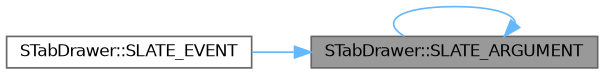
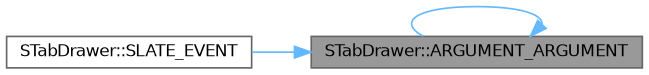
node "STabDrawer::SLATE_ARGUMENT": label "STabDrawer::SLATE_ARGUMENT" -> "STabDrawer::ARGUMENT_ARGUMENT"
